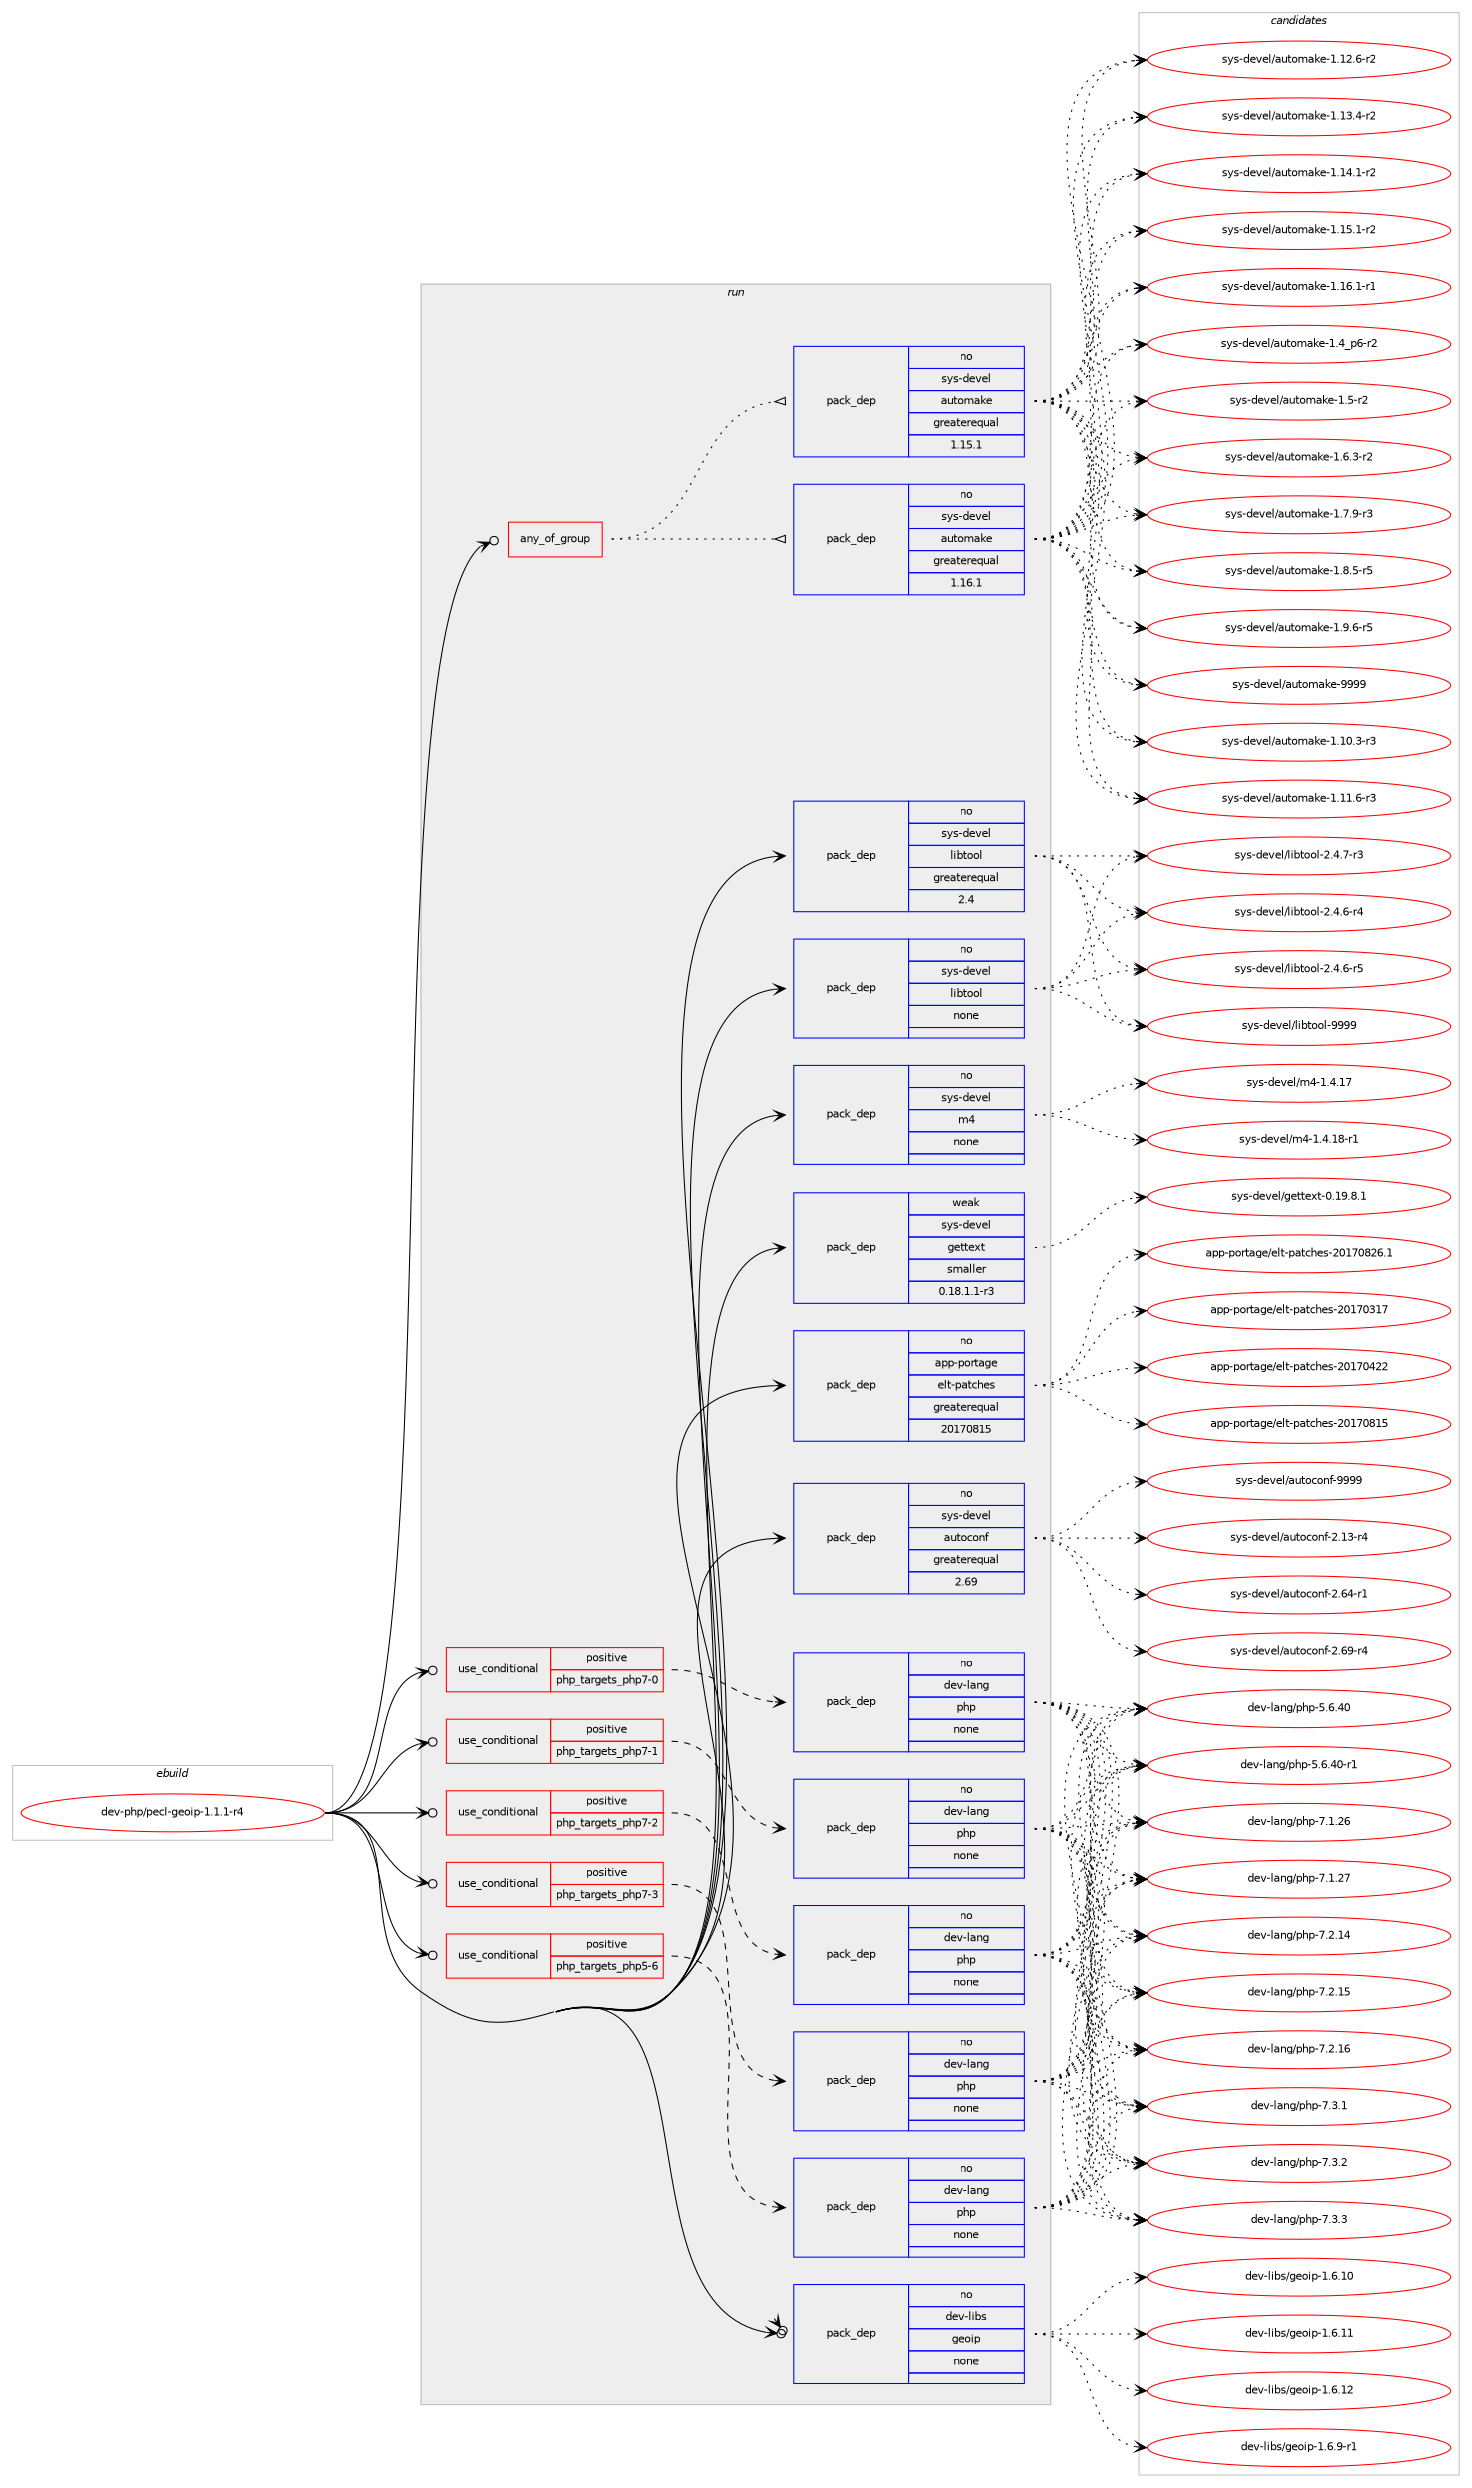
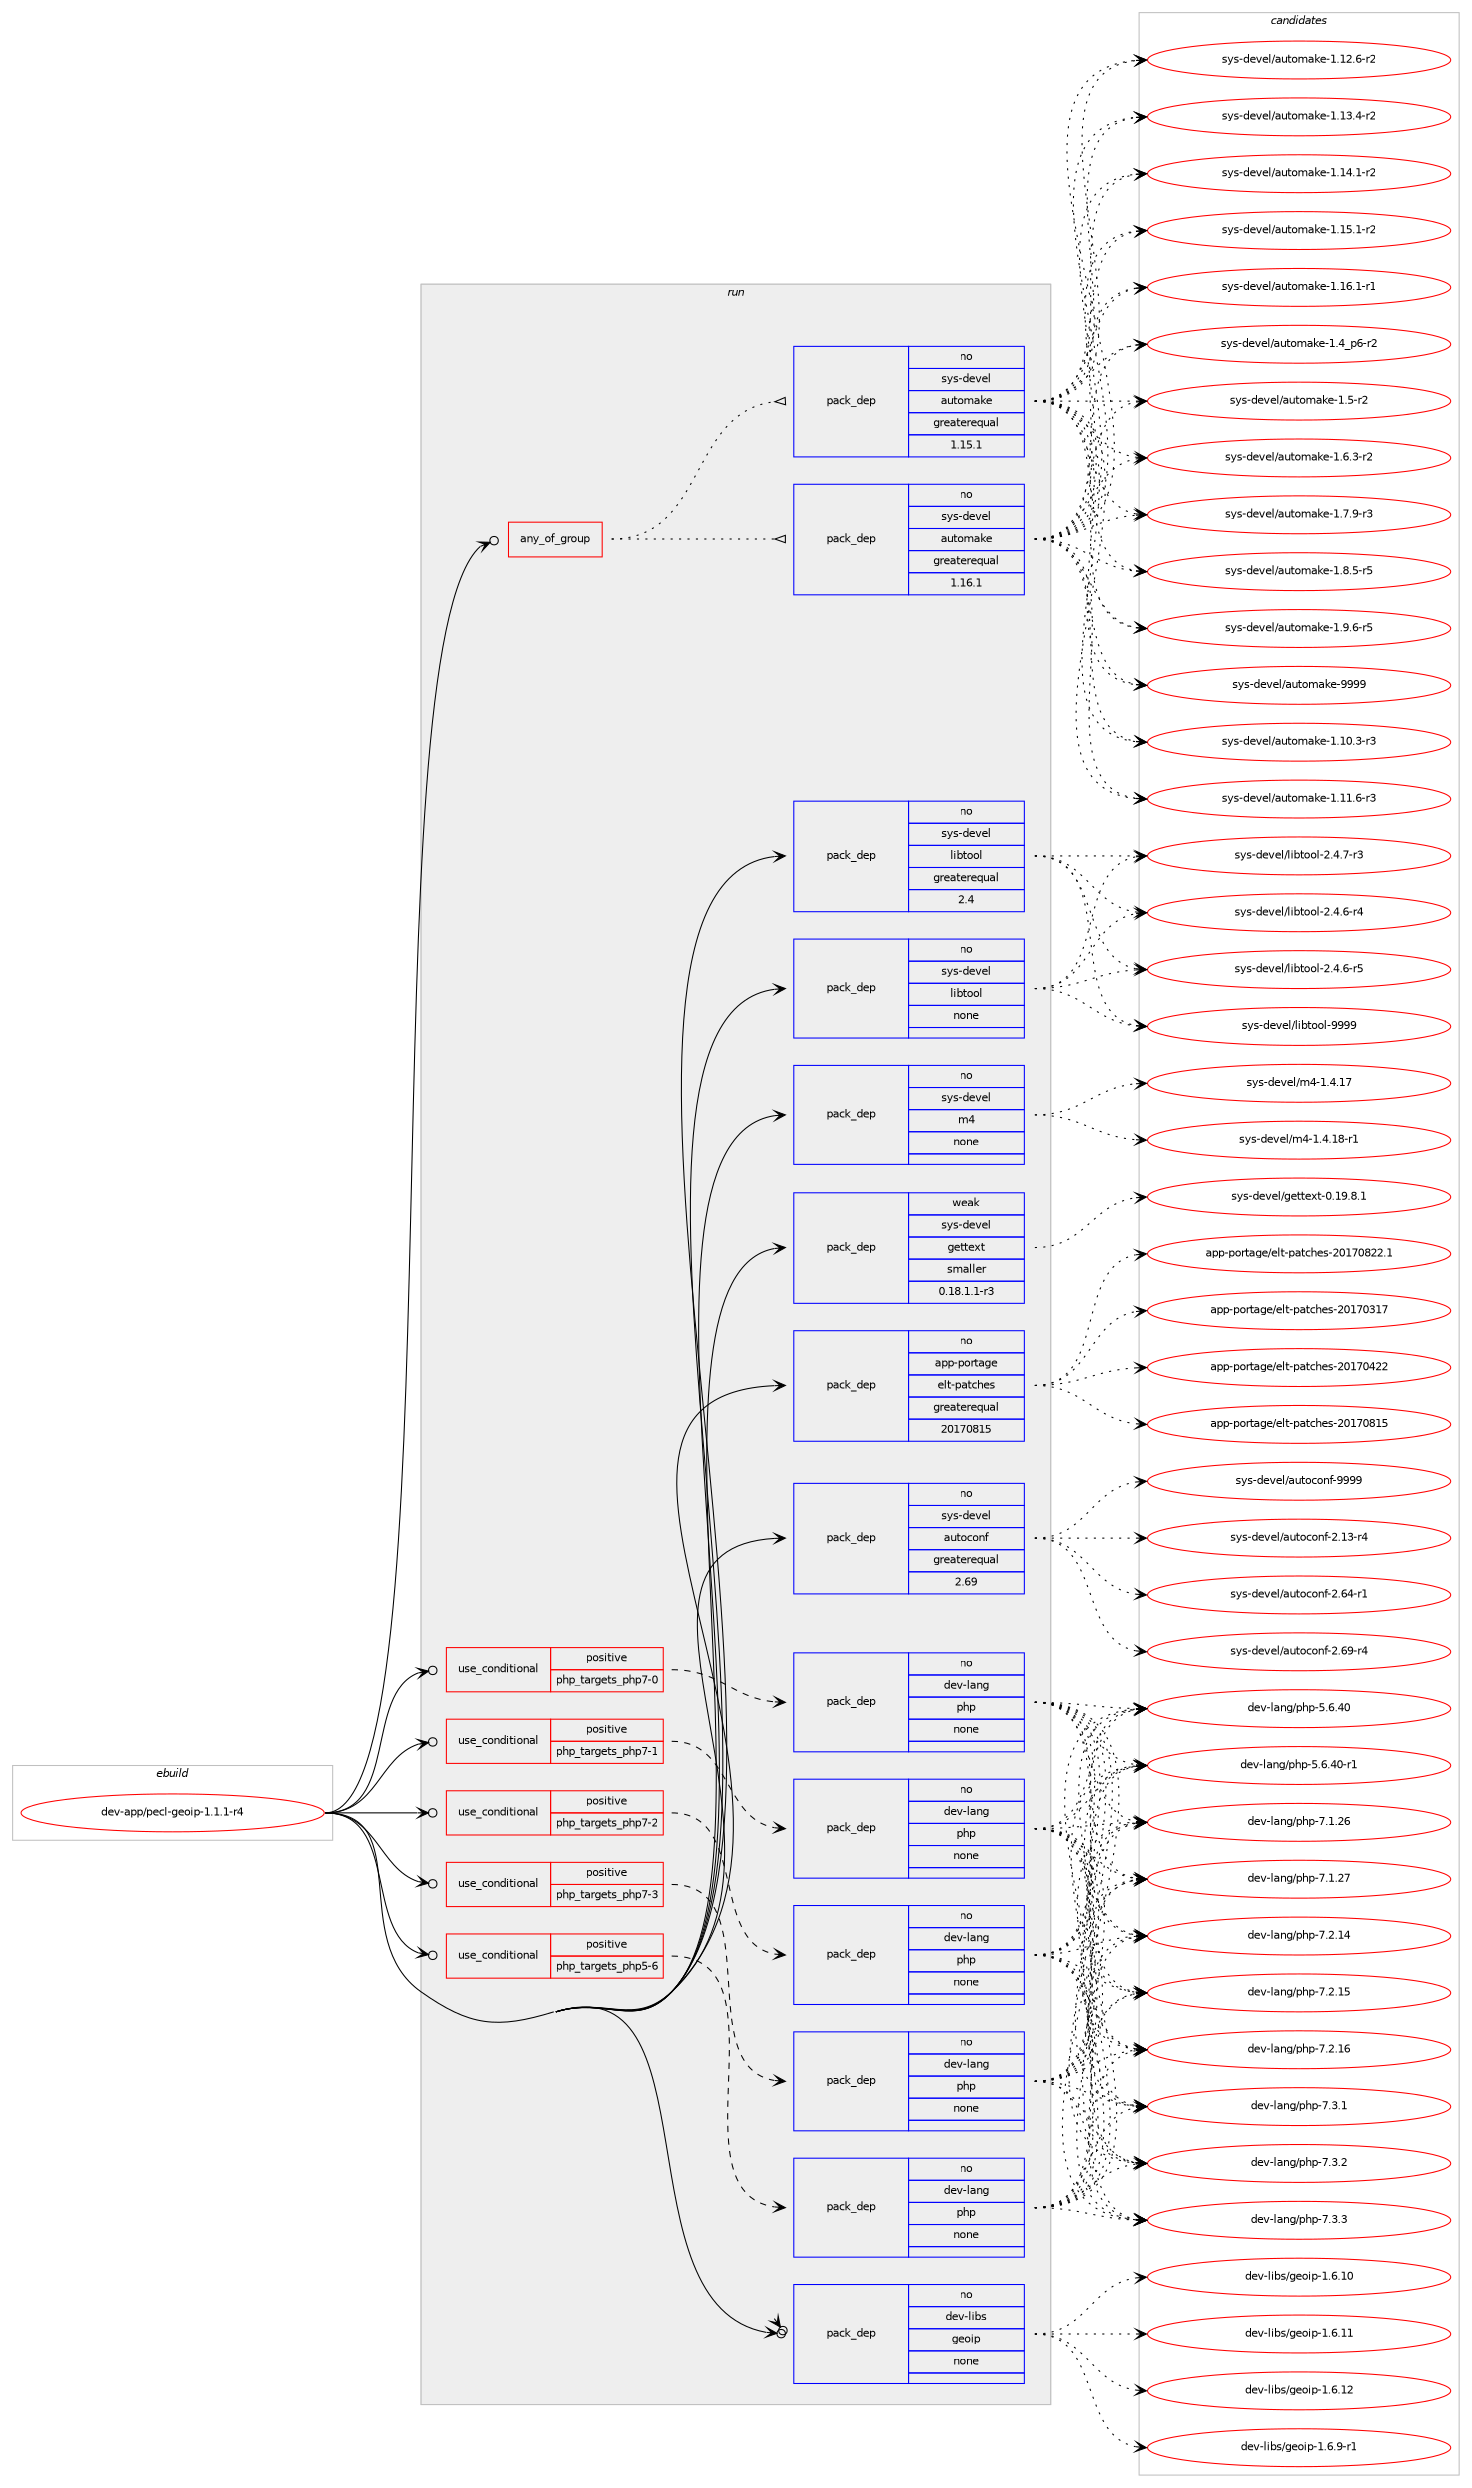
node "app-portage/elt-patches-20170826.1": label "app-portage/elt-patches-20170826.1" -> "app-portage/elt-patches-20170822.1"
node "dev-php/pecl-geoip-1.1.1-r4": label "dev-php/pecl-geoip-1.1.1-r4" -> "dev-app/pecl-geoip-1.1.1-r4"
